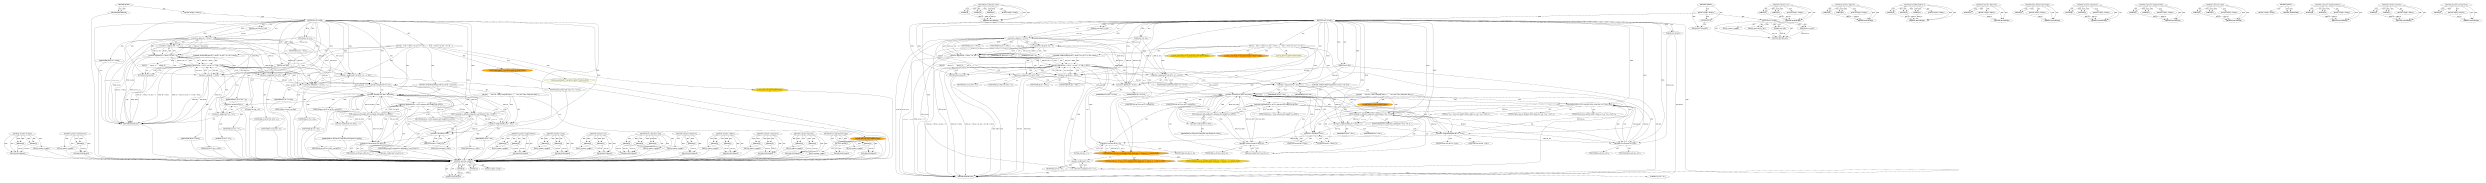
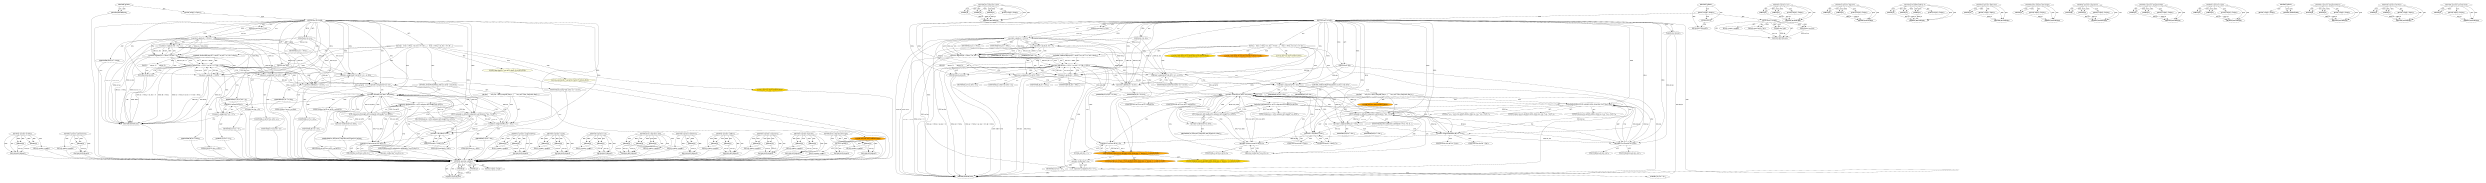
node "<(LOCAL,const char32_t* cur_utf32: char32_t*)<SUB>7</SUB>>": fillcolor orange -> lightyellow
node "(IDENTIFIER,dst_len,dst_len < 1)": removed
